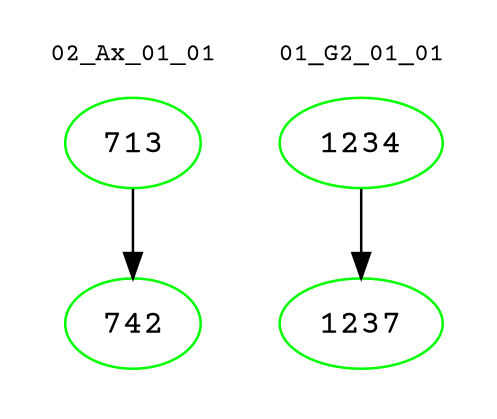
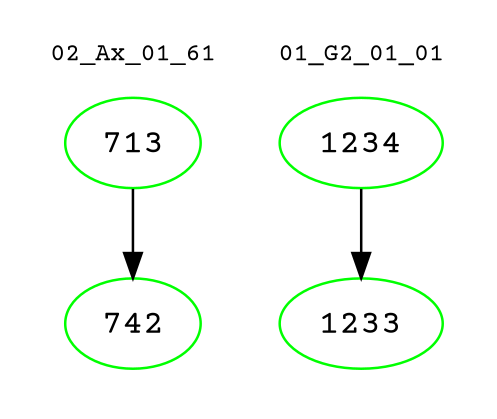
cluster "02_Ax_01_01": label "02_Ax_01_01" -> "02_Ax_01_61"
node "1237": label "1237" -> "1233"
